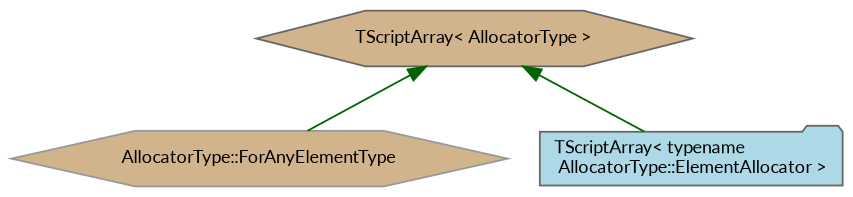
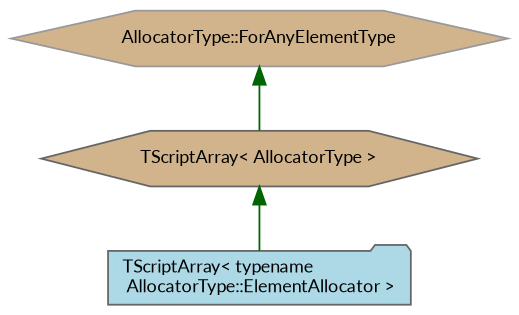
edge "AllocatorType::ForAnyElementType" -> "TScriptArray< AllocatorType >": reversed
